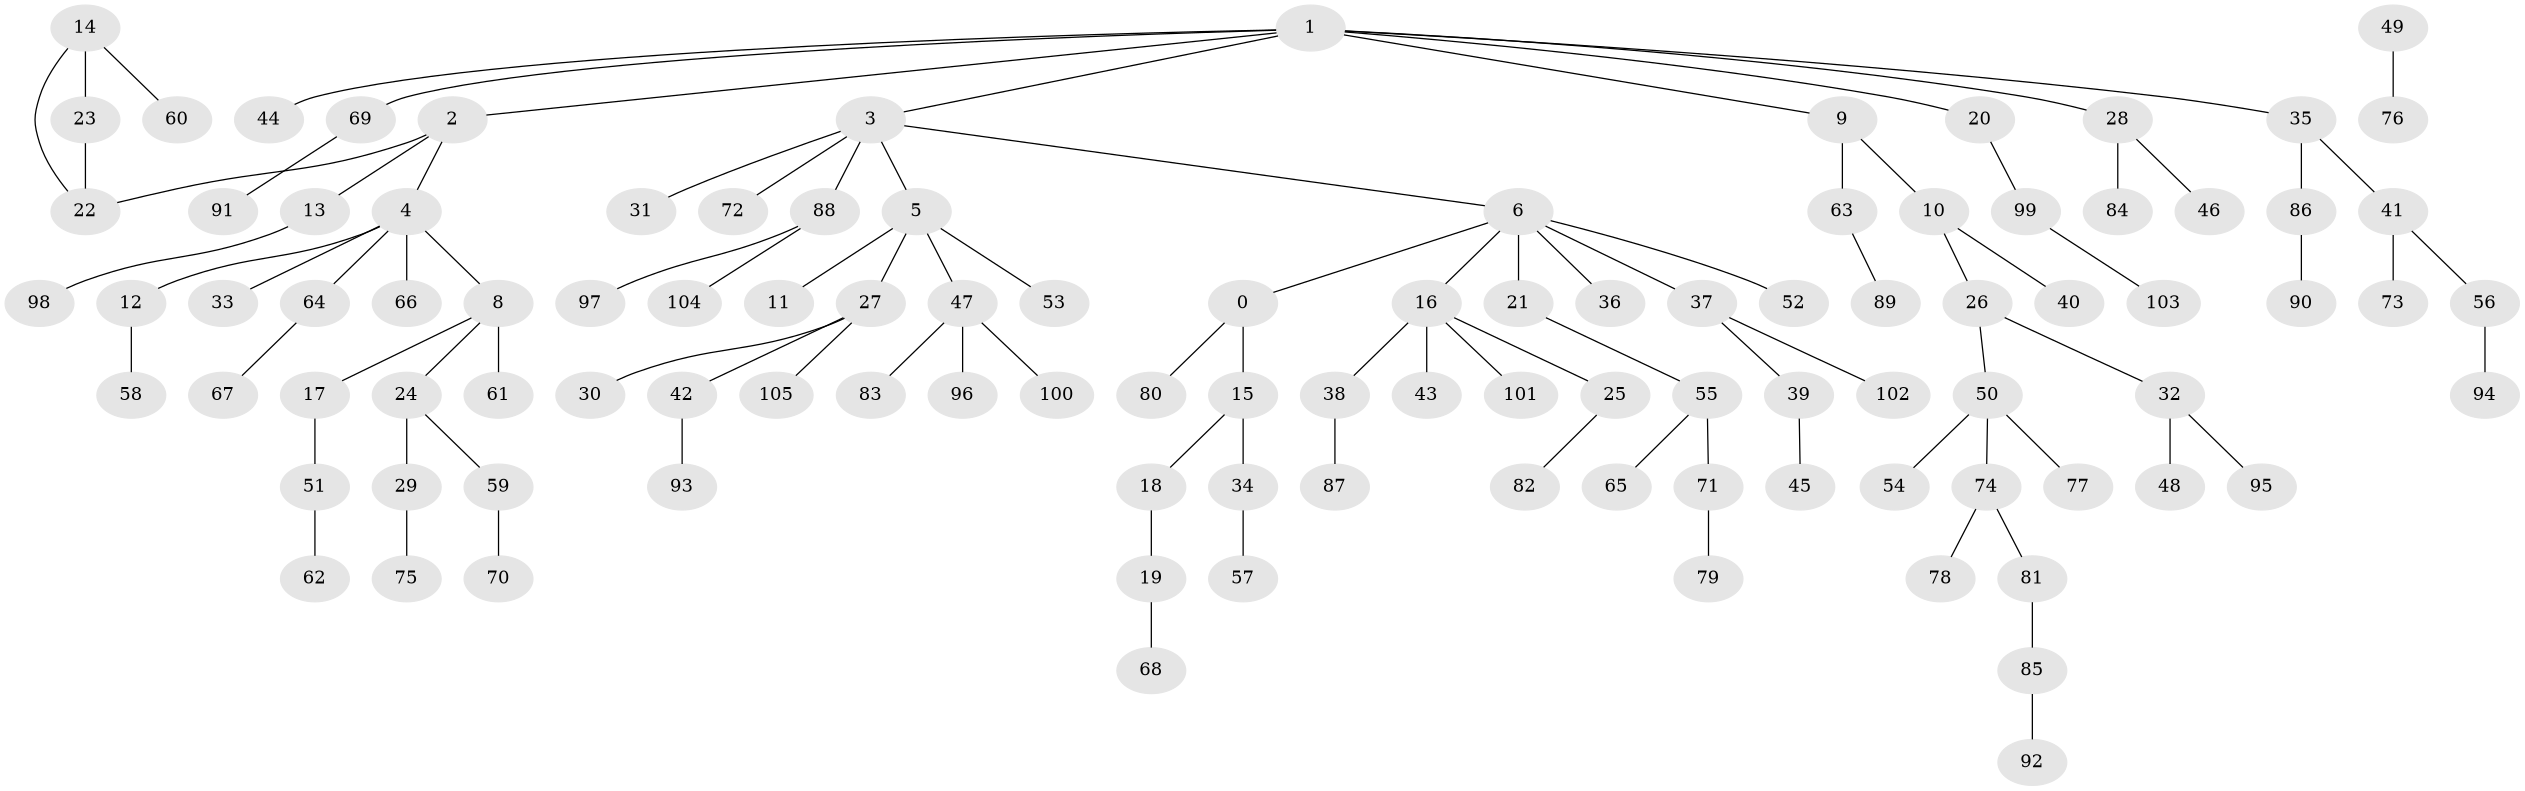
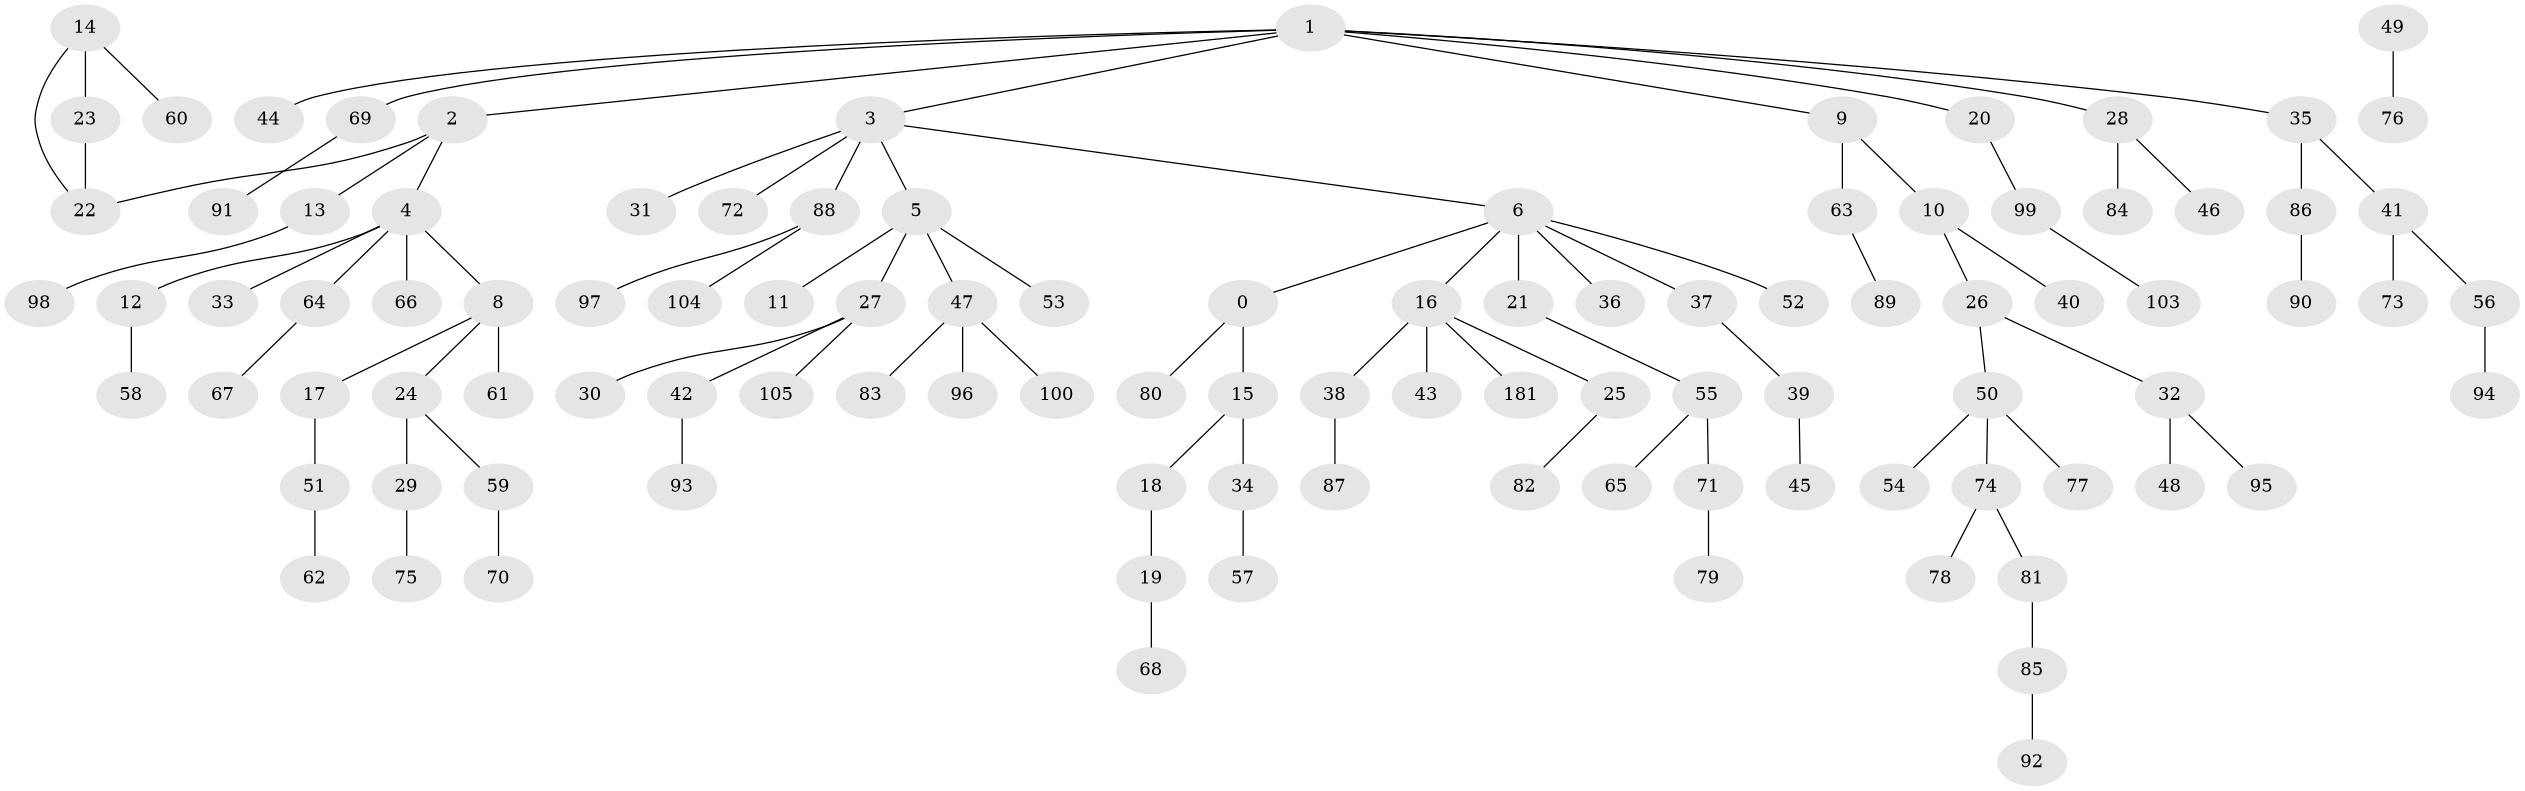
node "101": label "101" -> "181"
node "102": removed
